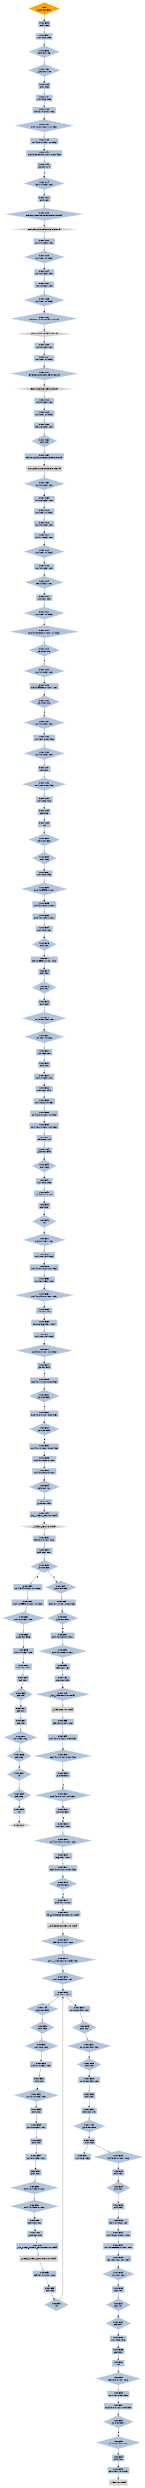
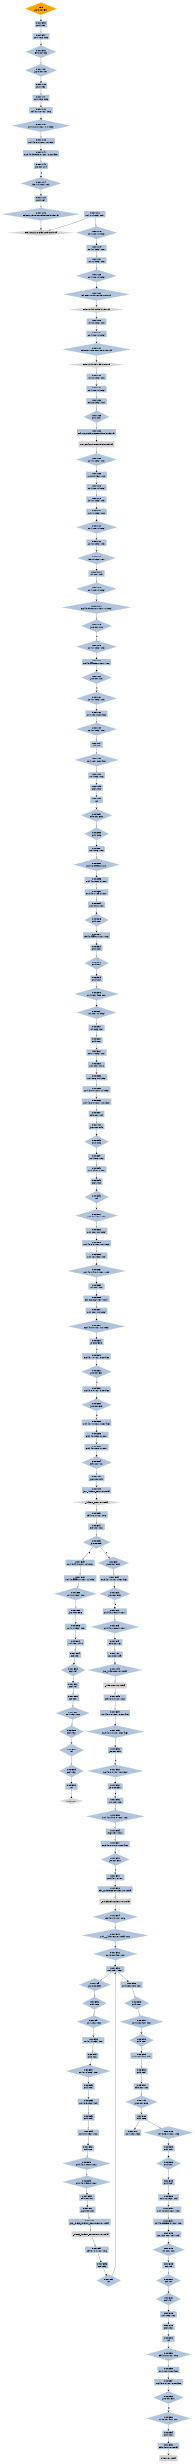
edge "GetSystemTimeAsFileTime@kernel32.dll" -> "0x00417229 movl -12(%ebp), %eax": reversed
